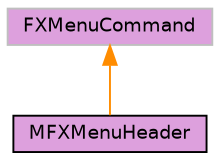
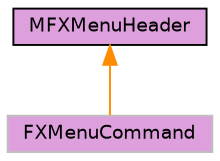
edge "MFXMenuHeader" -> "FXMenuCommand": reversed
